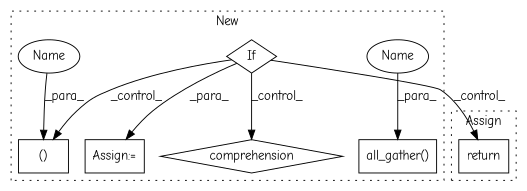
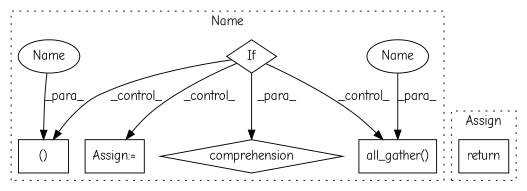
cluster "New": label "New" -> "Name"
edge "If" -> "return": now "If" -> "all_gather()"
edge "If" -> "Assign:=": label "_para_" -> "_control_"
edge "If" -> "comprehension": label "_control_" -> "_para_"
